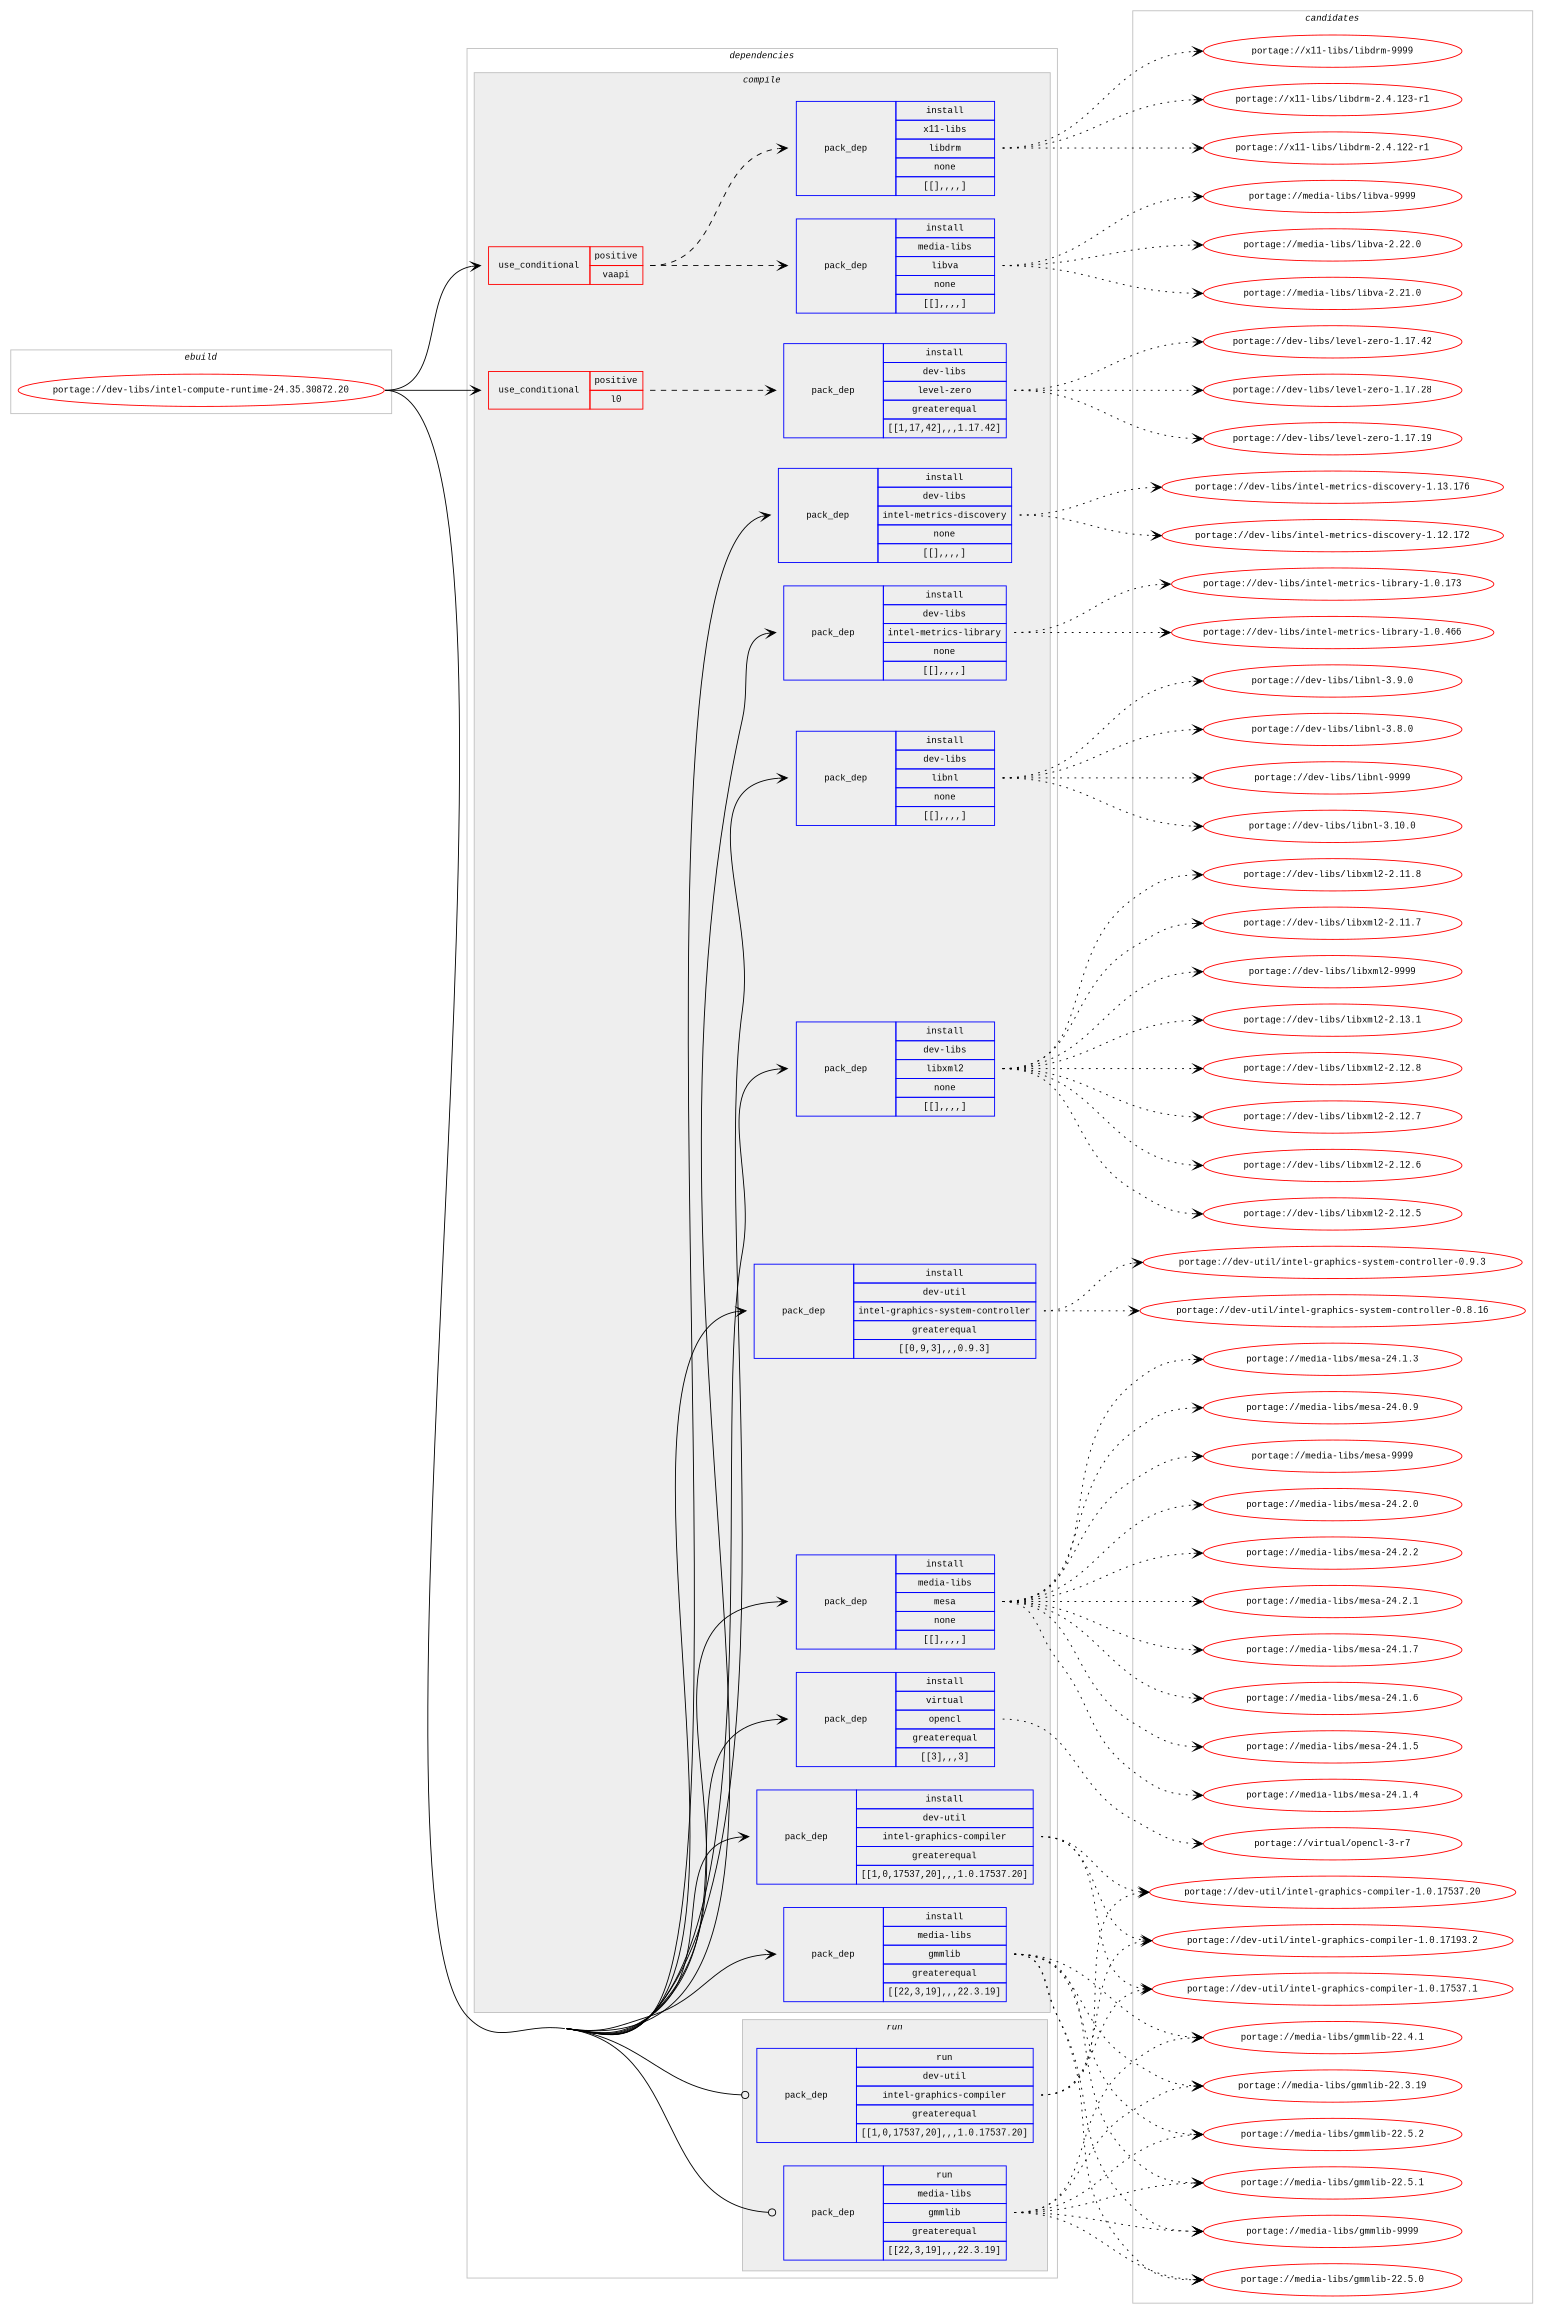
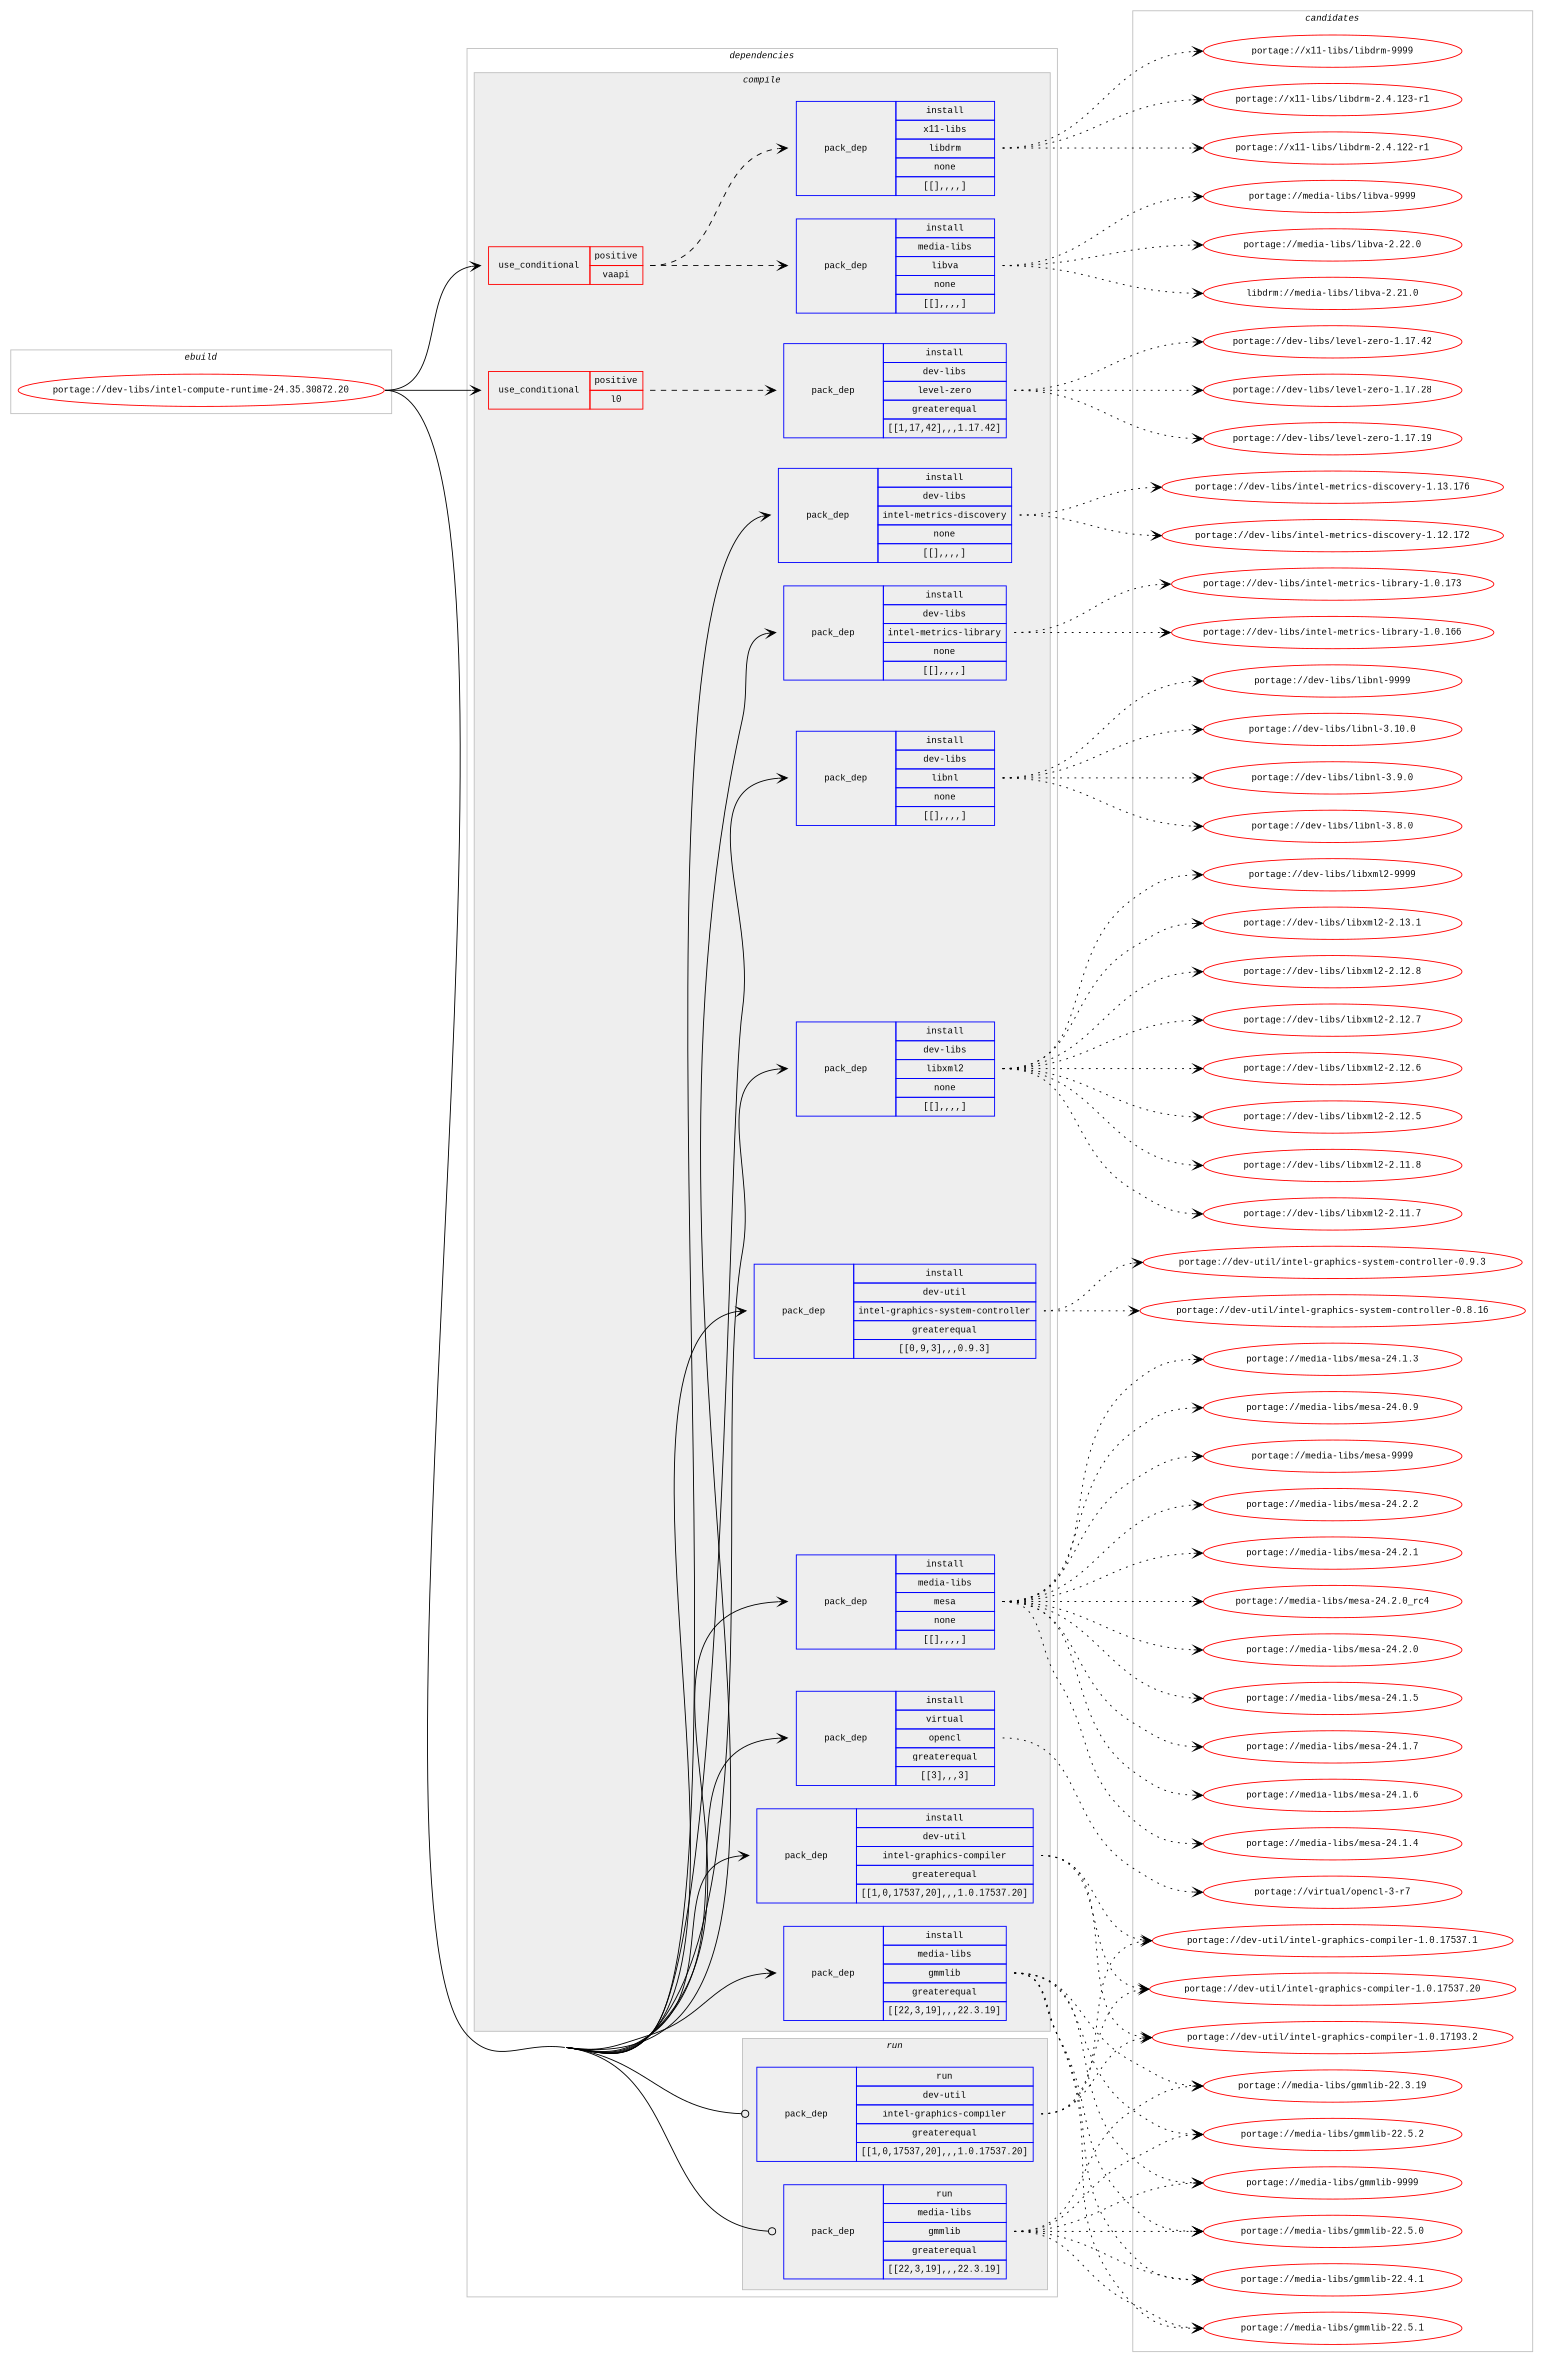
node "portage://media-libs/libva-2.21.0": label "portage://media-libs/libva-2.21.0" -> "libdrm://media-libs/libva-2.21.0"
node "portage://dev-libs/intel-metrics-library-1.0.466": label "portage://dev-libs/intel-metrics-library-1.0.466" -> "portage://dev-libs/intel-metrics-library-1.0.166"
node "portage://media-libs/mesa-24.2.0_rc4": added
